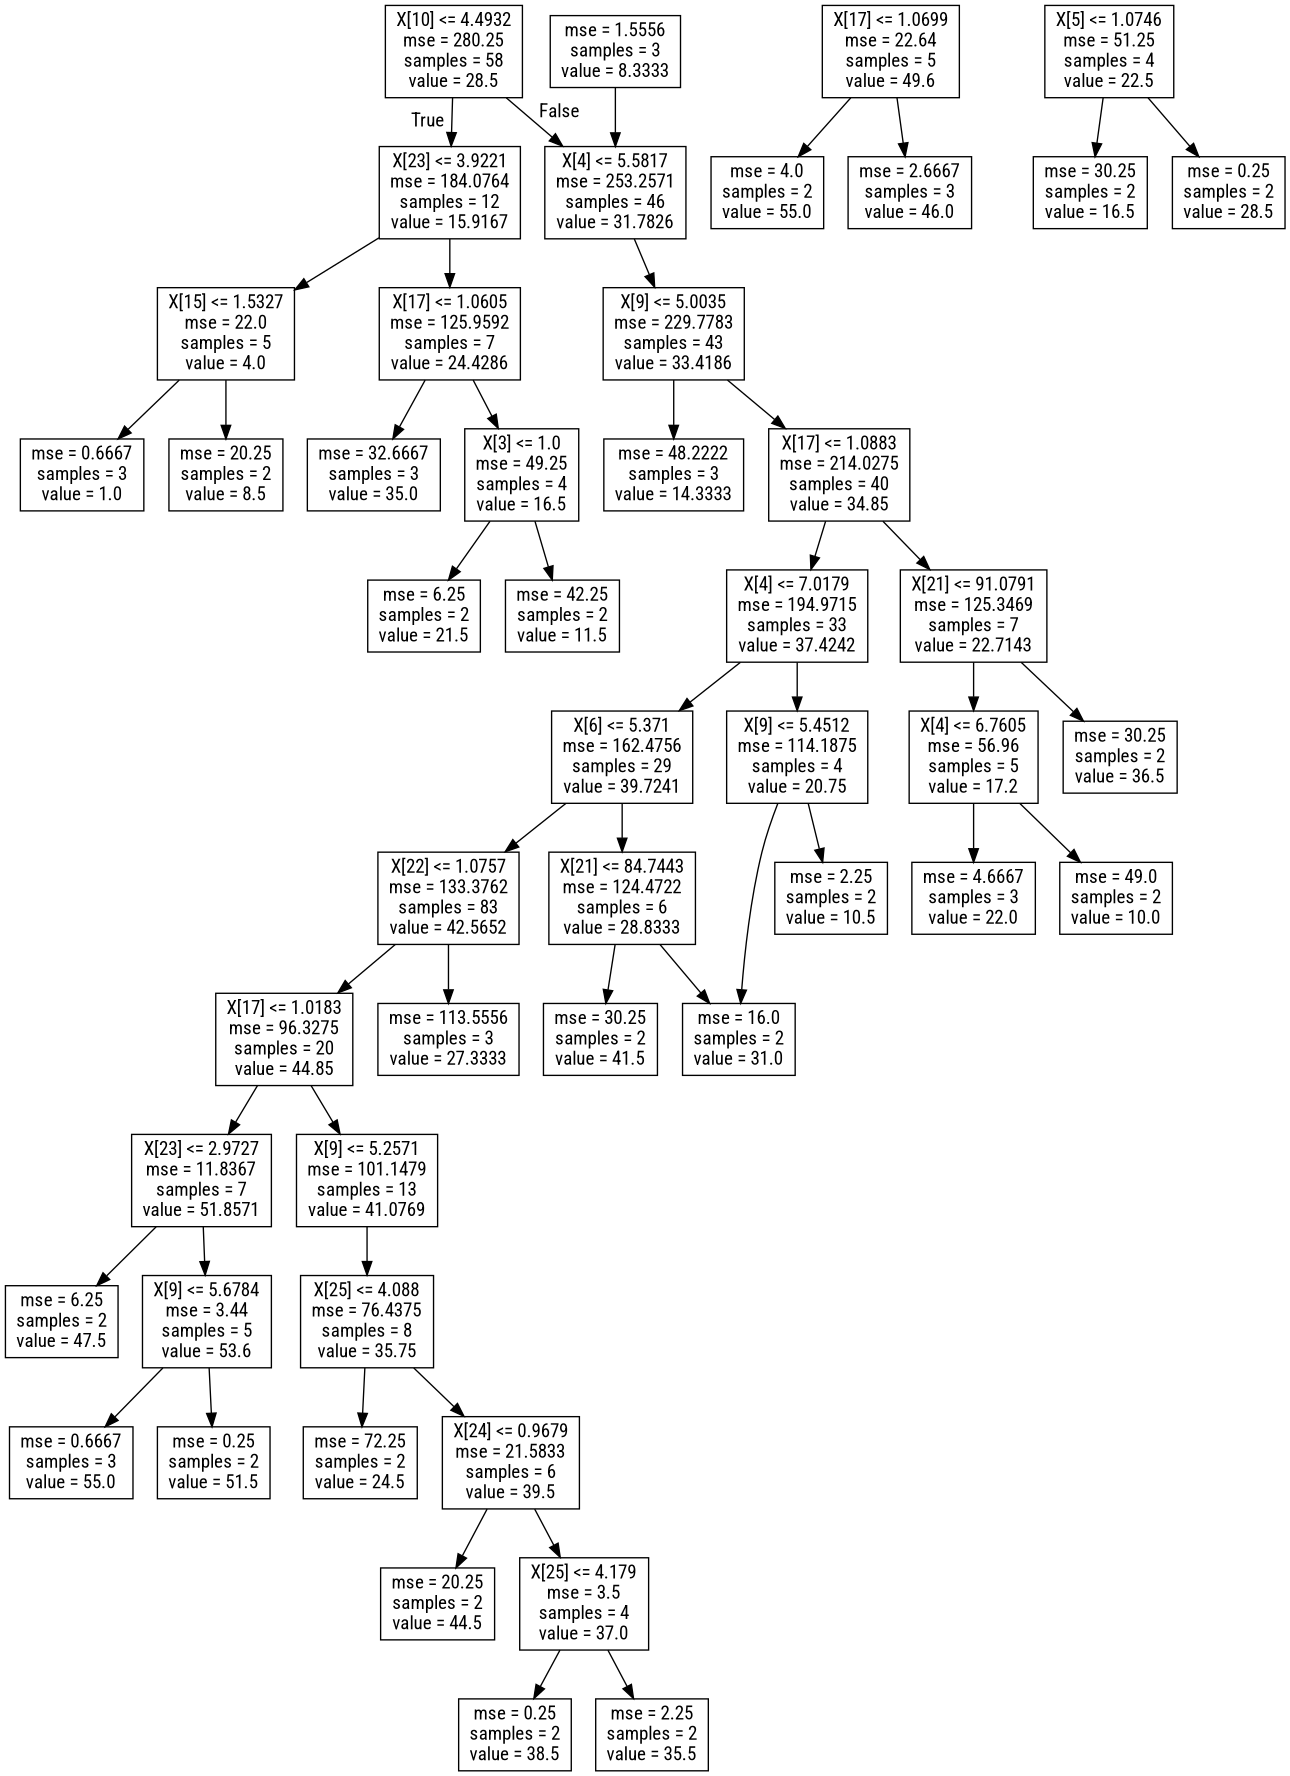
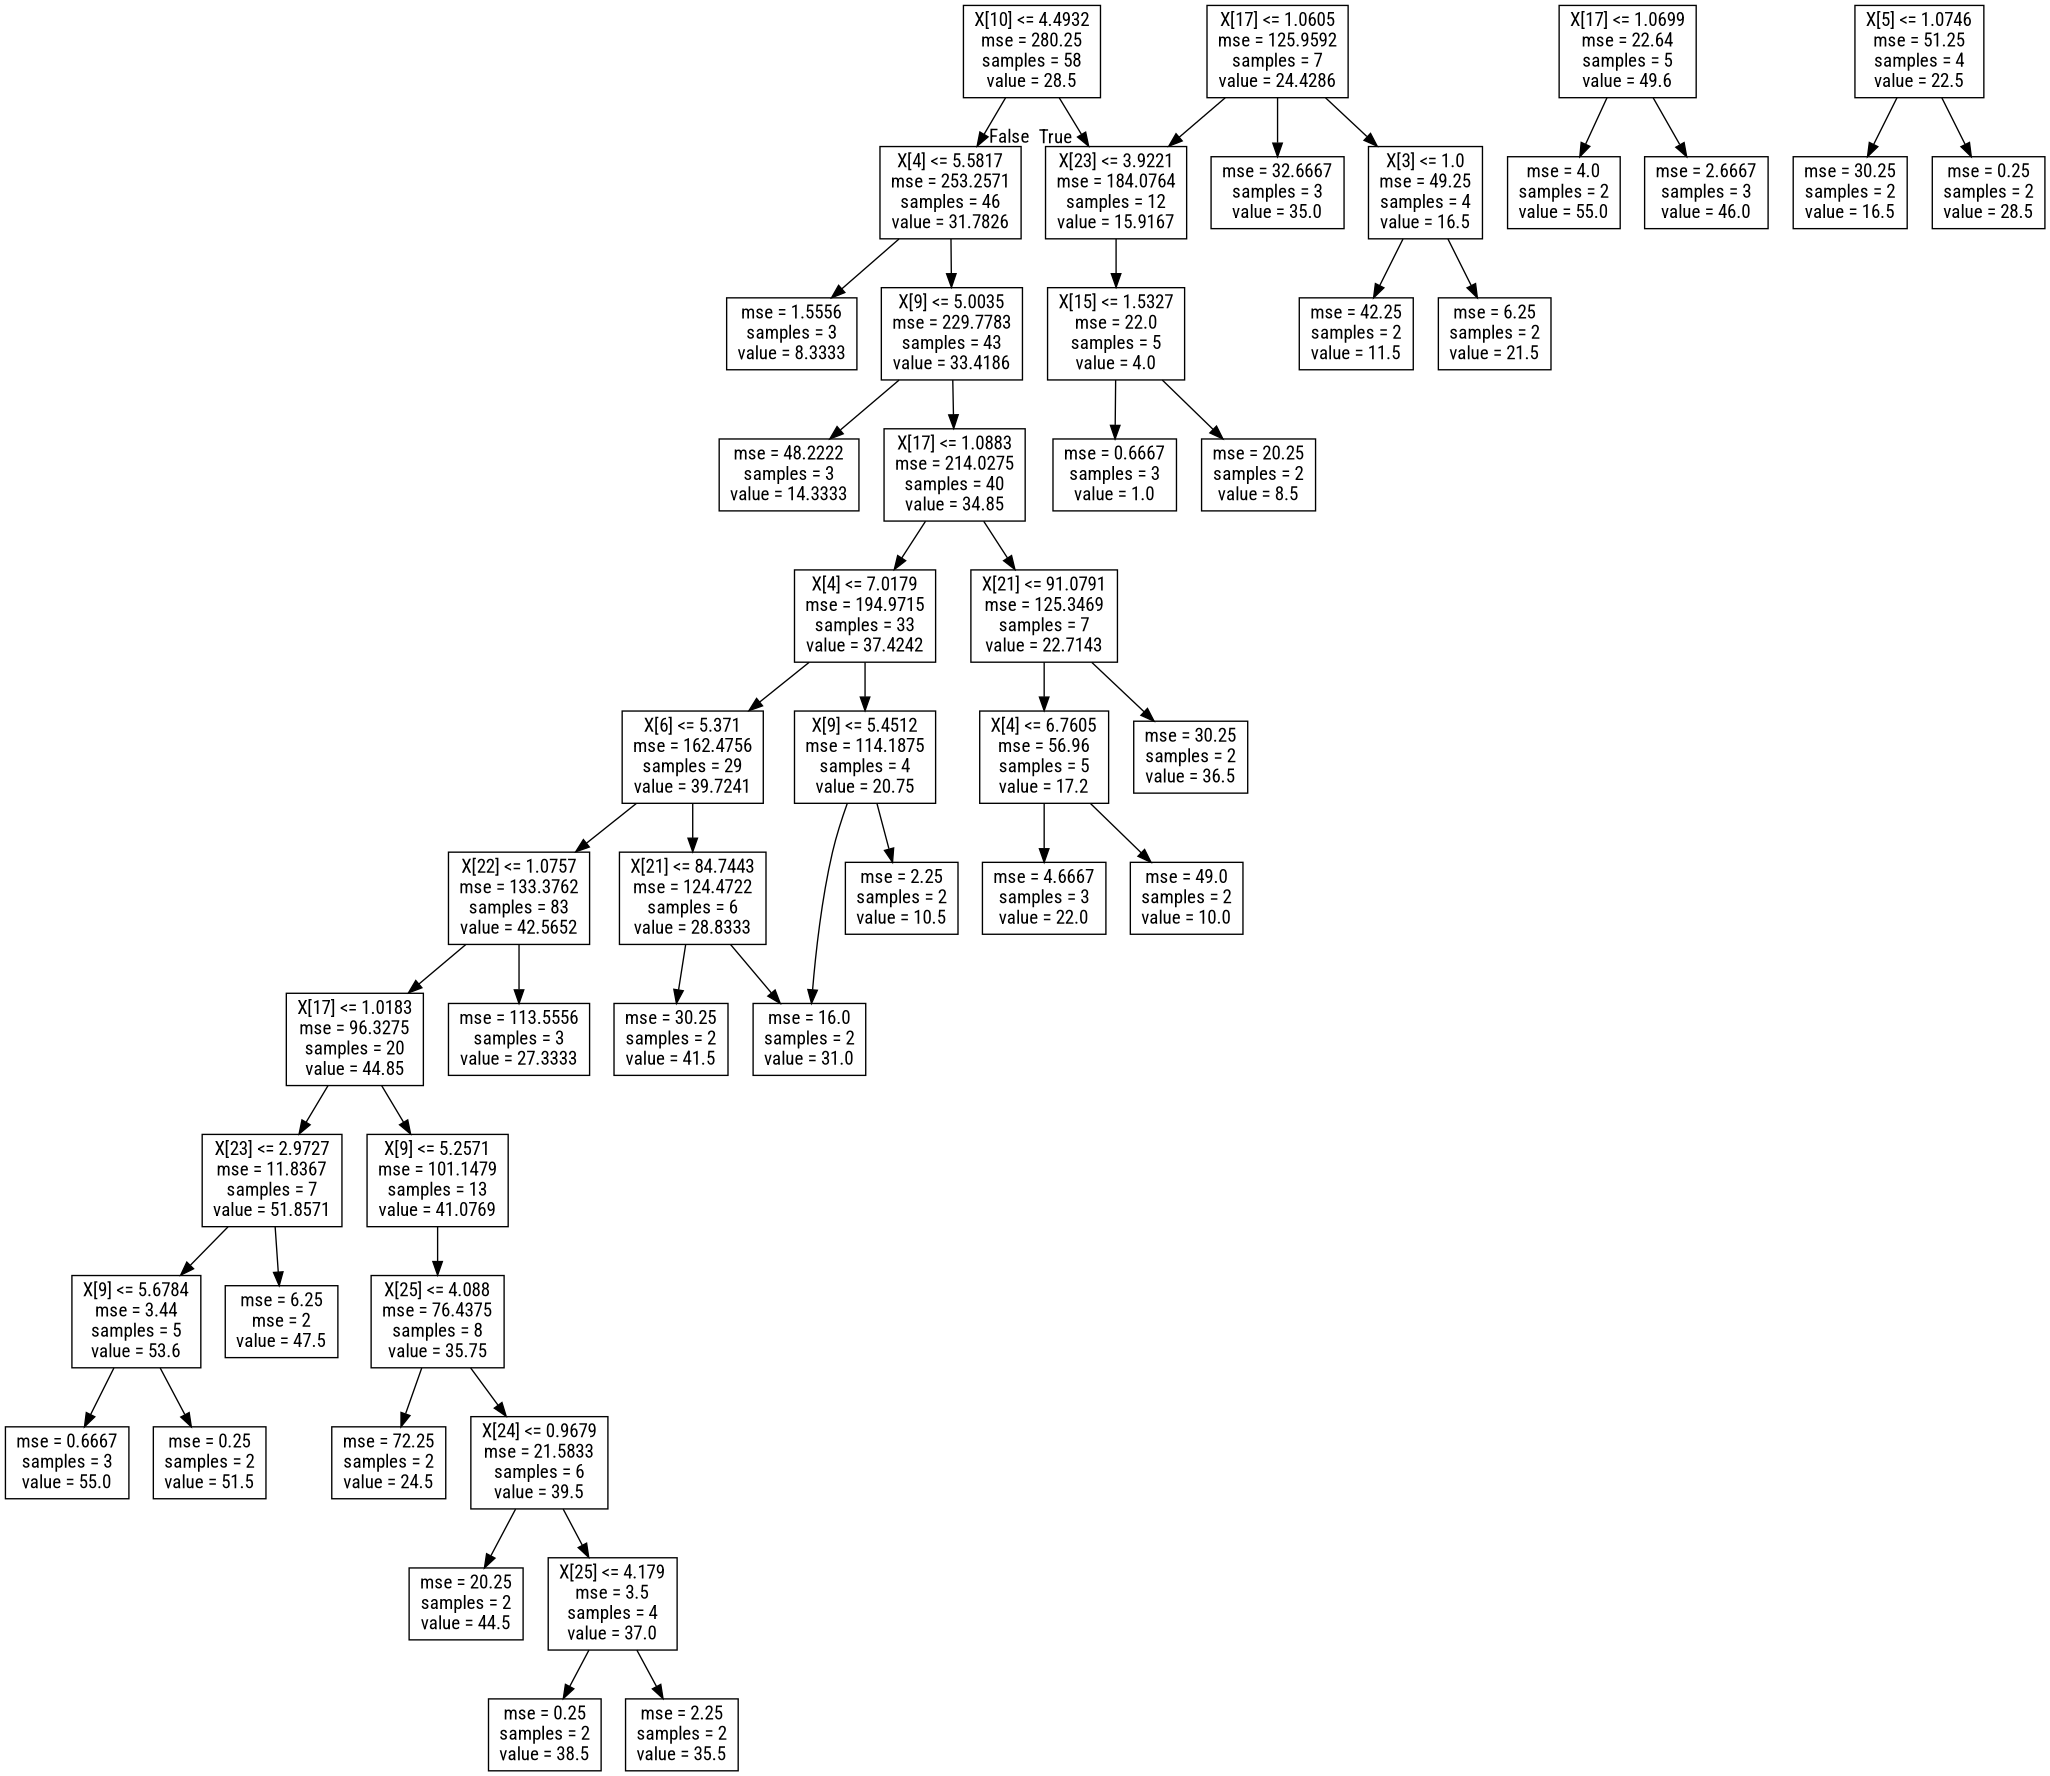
edge "mse = 1.5556 samples = 3 value = 8.3333" -> "X[4] <= 5.5817 mse = 253.2571 samples = 46 value = 31.7826": reversed
edge "X[23] <= 3.9221 mse = 184.0764 samples = 12 value = 15.9167" -> "X[17] <= 1.0605 mse = 125.9592 samples = 7 value = 24.4286": reversed
node "mse = 6.25 samples = 2 value = 47.5": label "mse = 6.25 samples = 2 value = 47.5" -> "mse = 6.25 mse = 2 value = 47.5"
